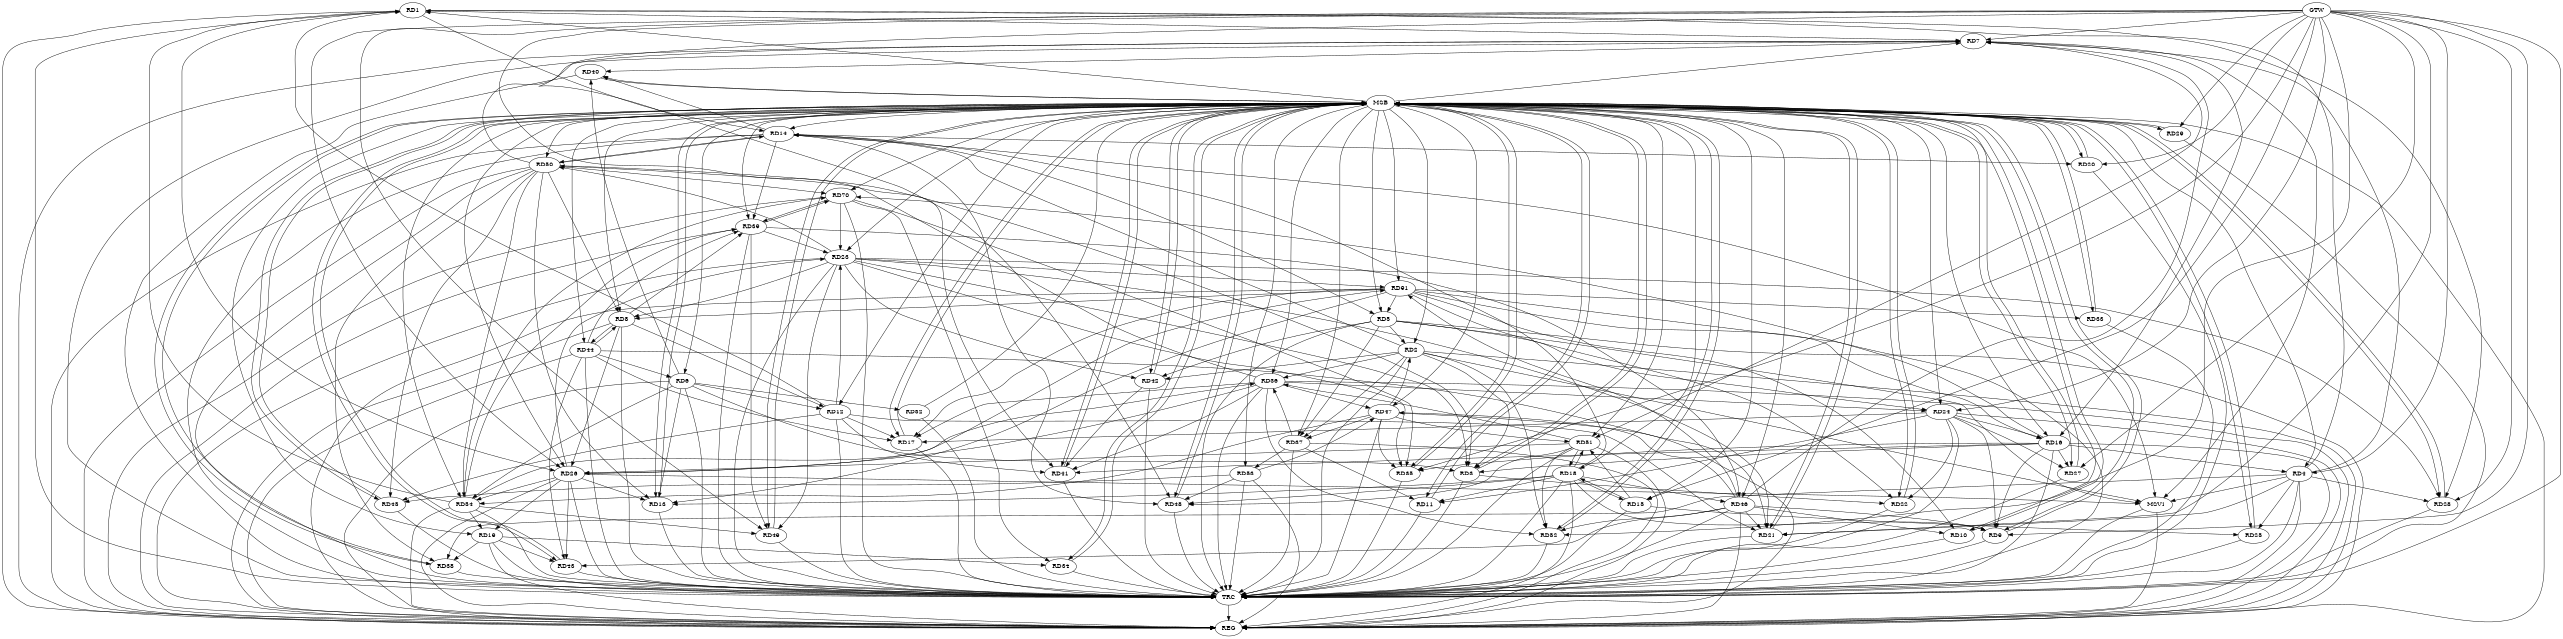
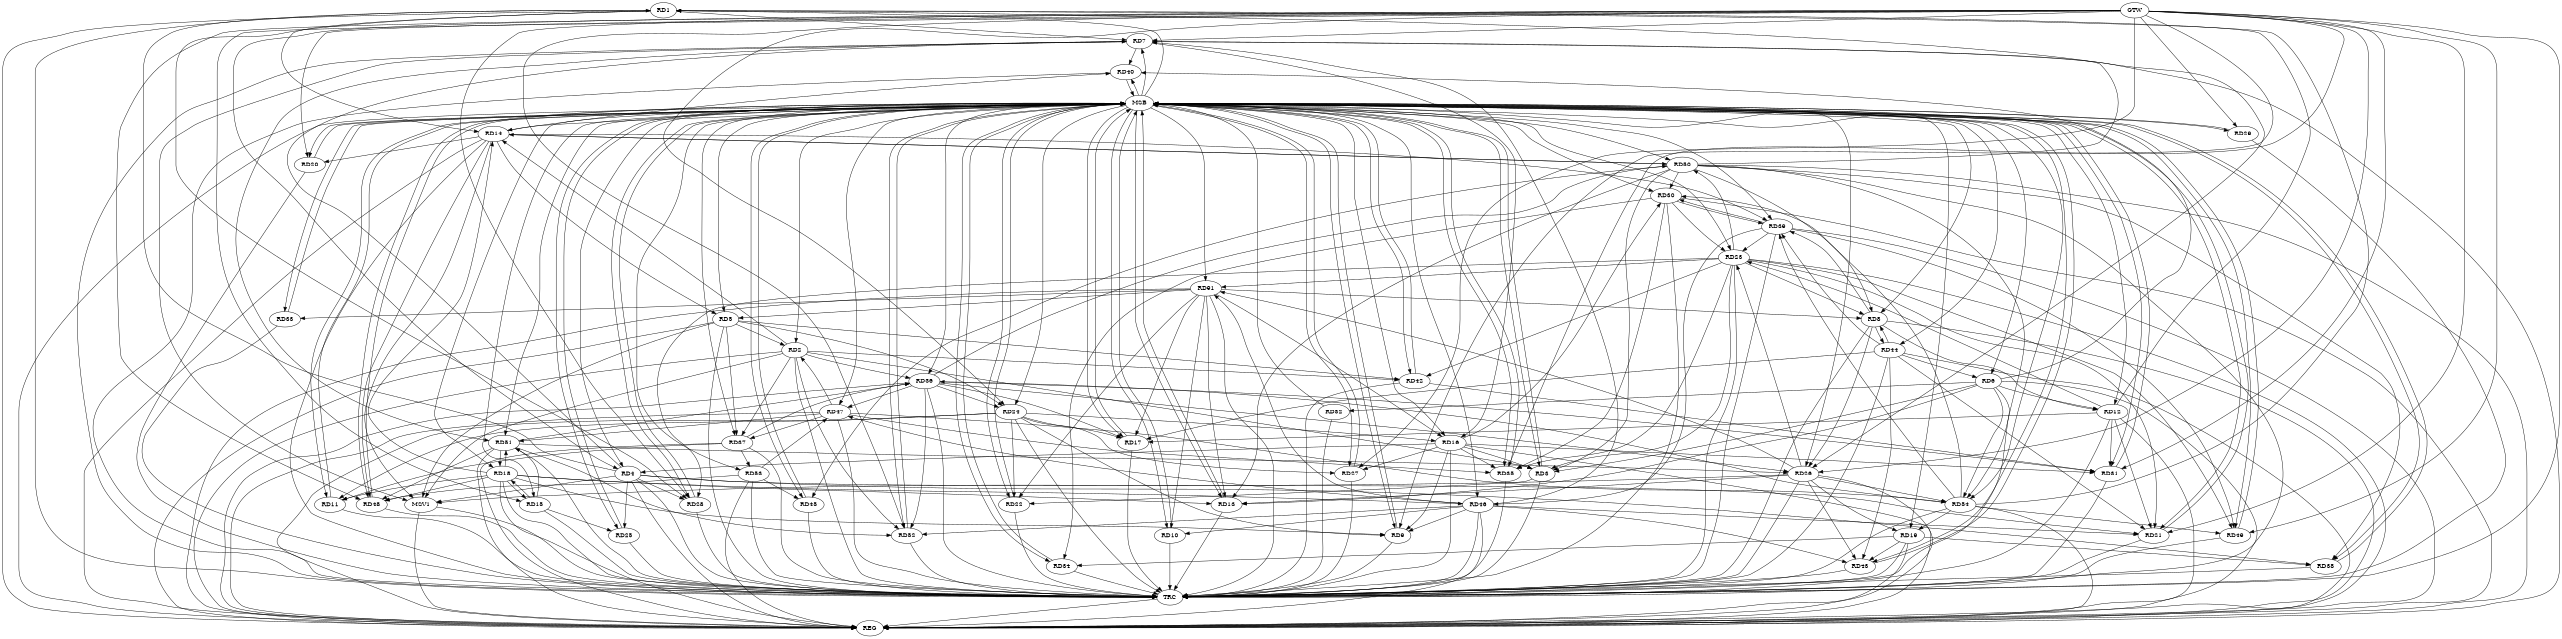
node "RD70": label "RD70" -> "RD30"
edge "RD12" -> "RD45": now "RD12" -> "REG"
node "RD41": label "RD41" -> "RD31"
